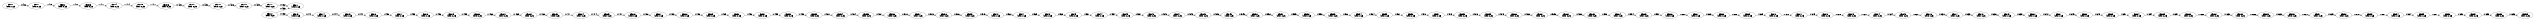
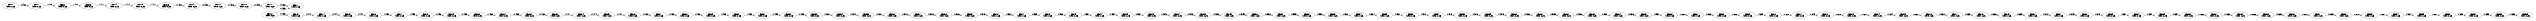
edge "T5864 load: 0.25" -> "T5865 load: 0.25": label "17594" -> "17696"
